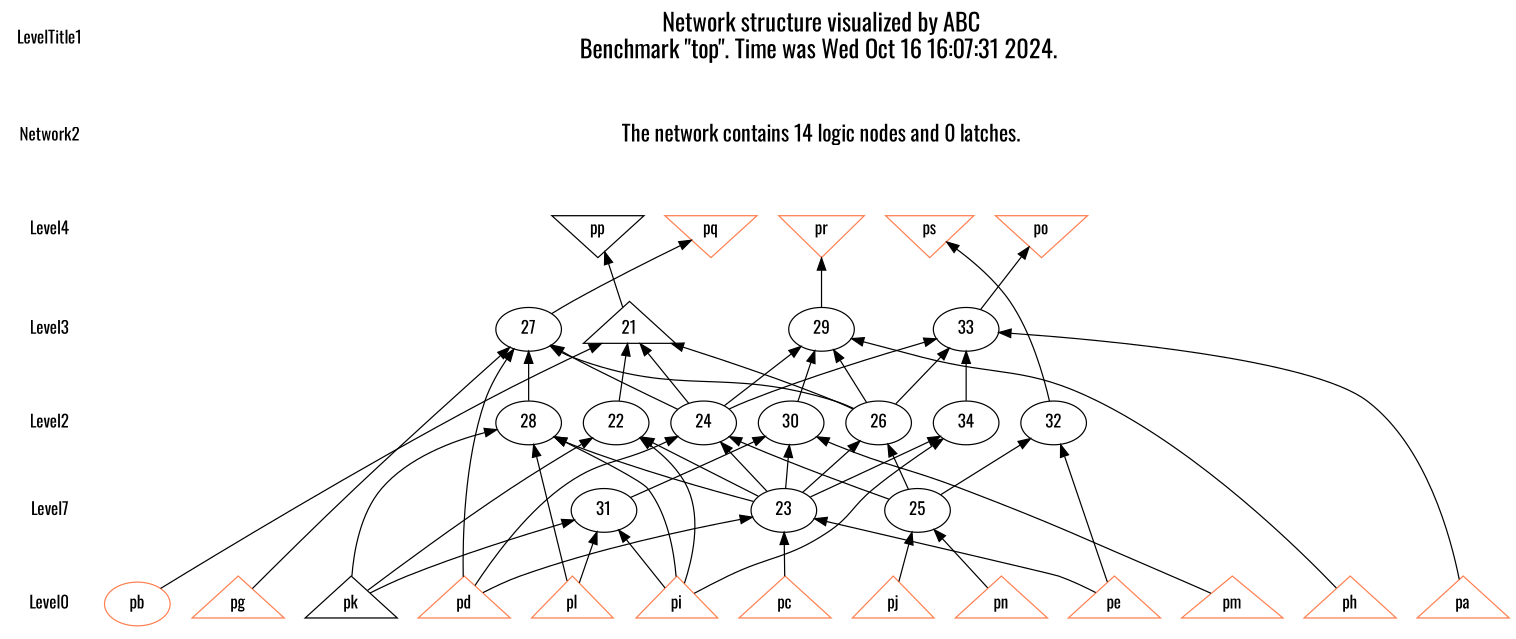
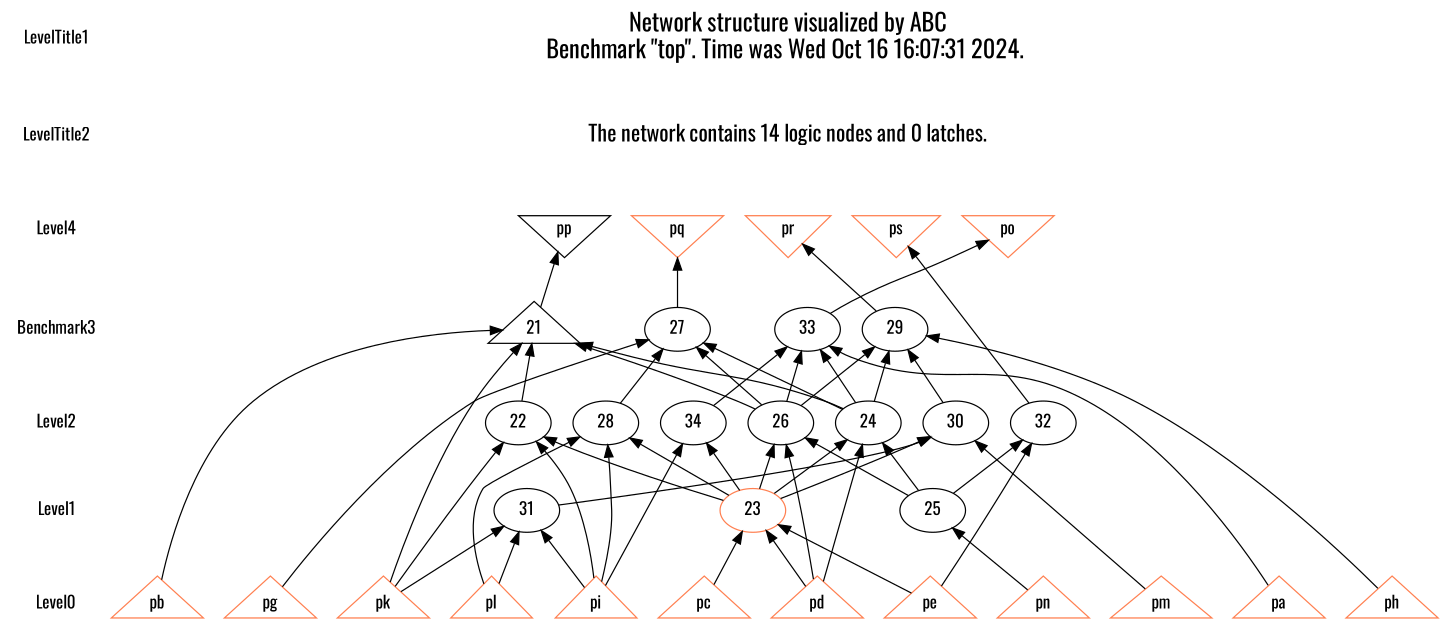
node "Network2": label "Network2" -> "LevelTitle2"
node "Level3": label "Level3" -> "Benchmark3"
edge "pd" -> "27": now "pd" -> "26"
edge "pk" -> "28": now "pk" -> "21"
node "Level7": label "Level7" -> "Level1"
node "23": color black -> coral
node "pb": shape ellipse -> triangle
node "pk": color black -> coral
node "pj": removed
